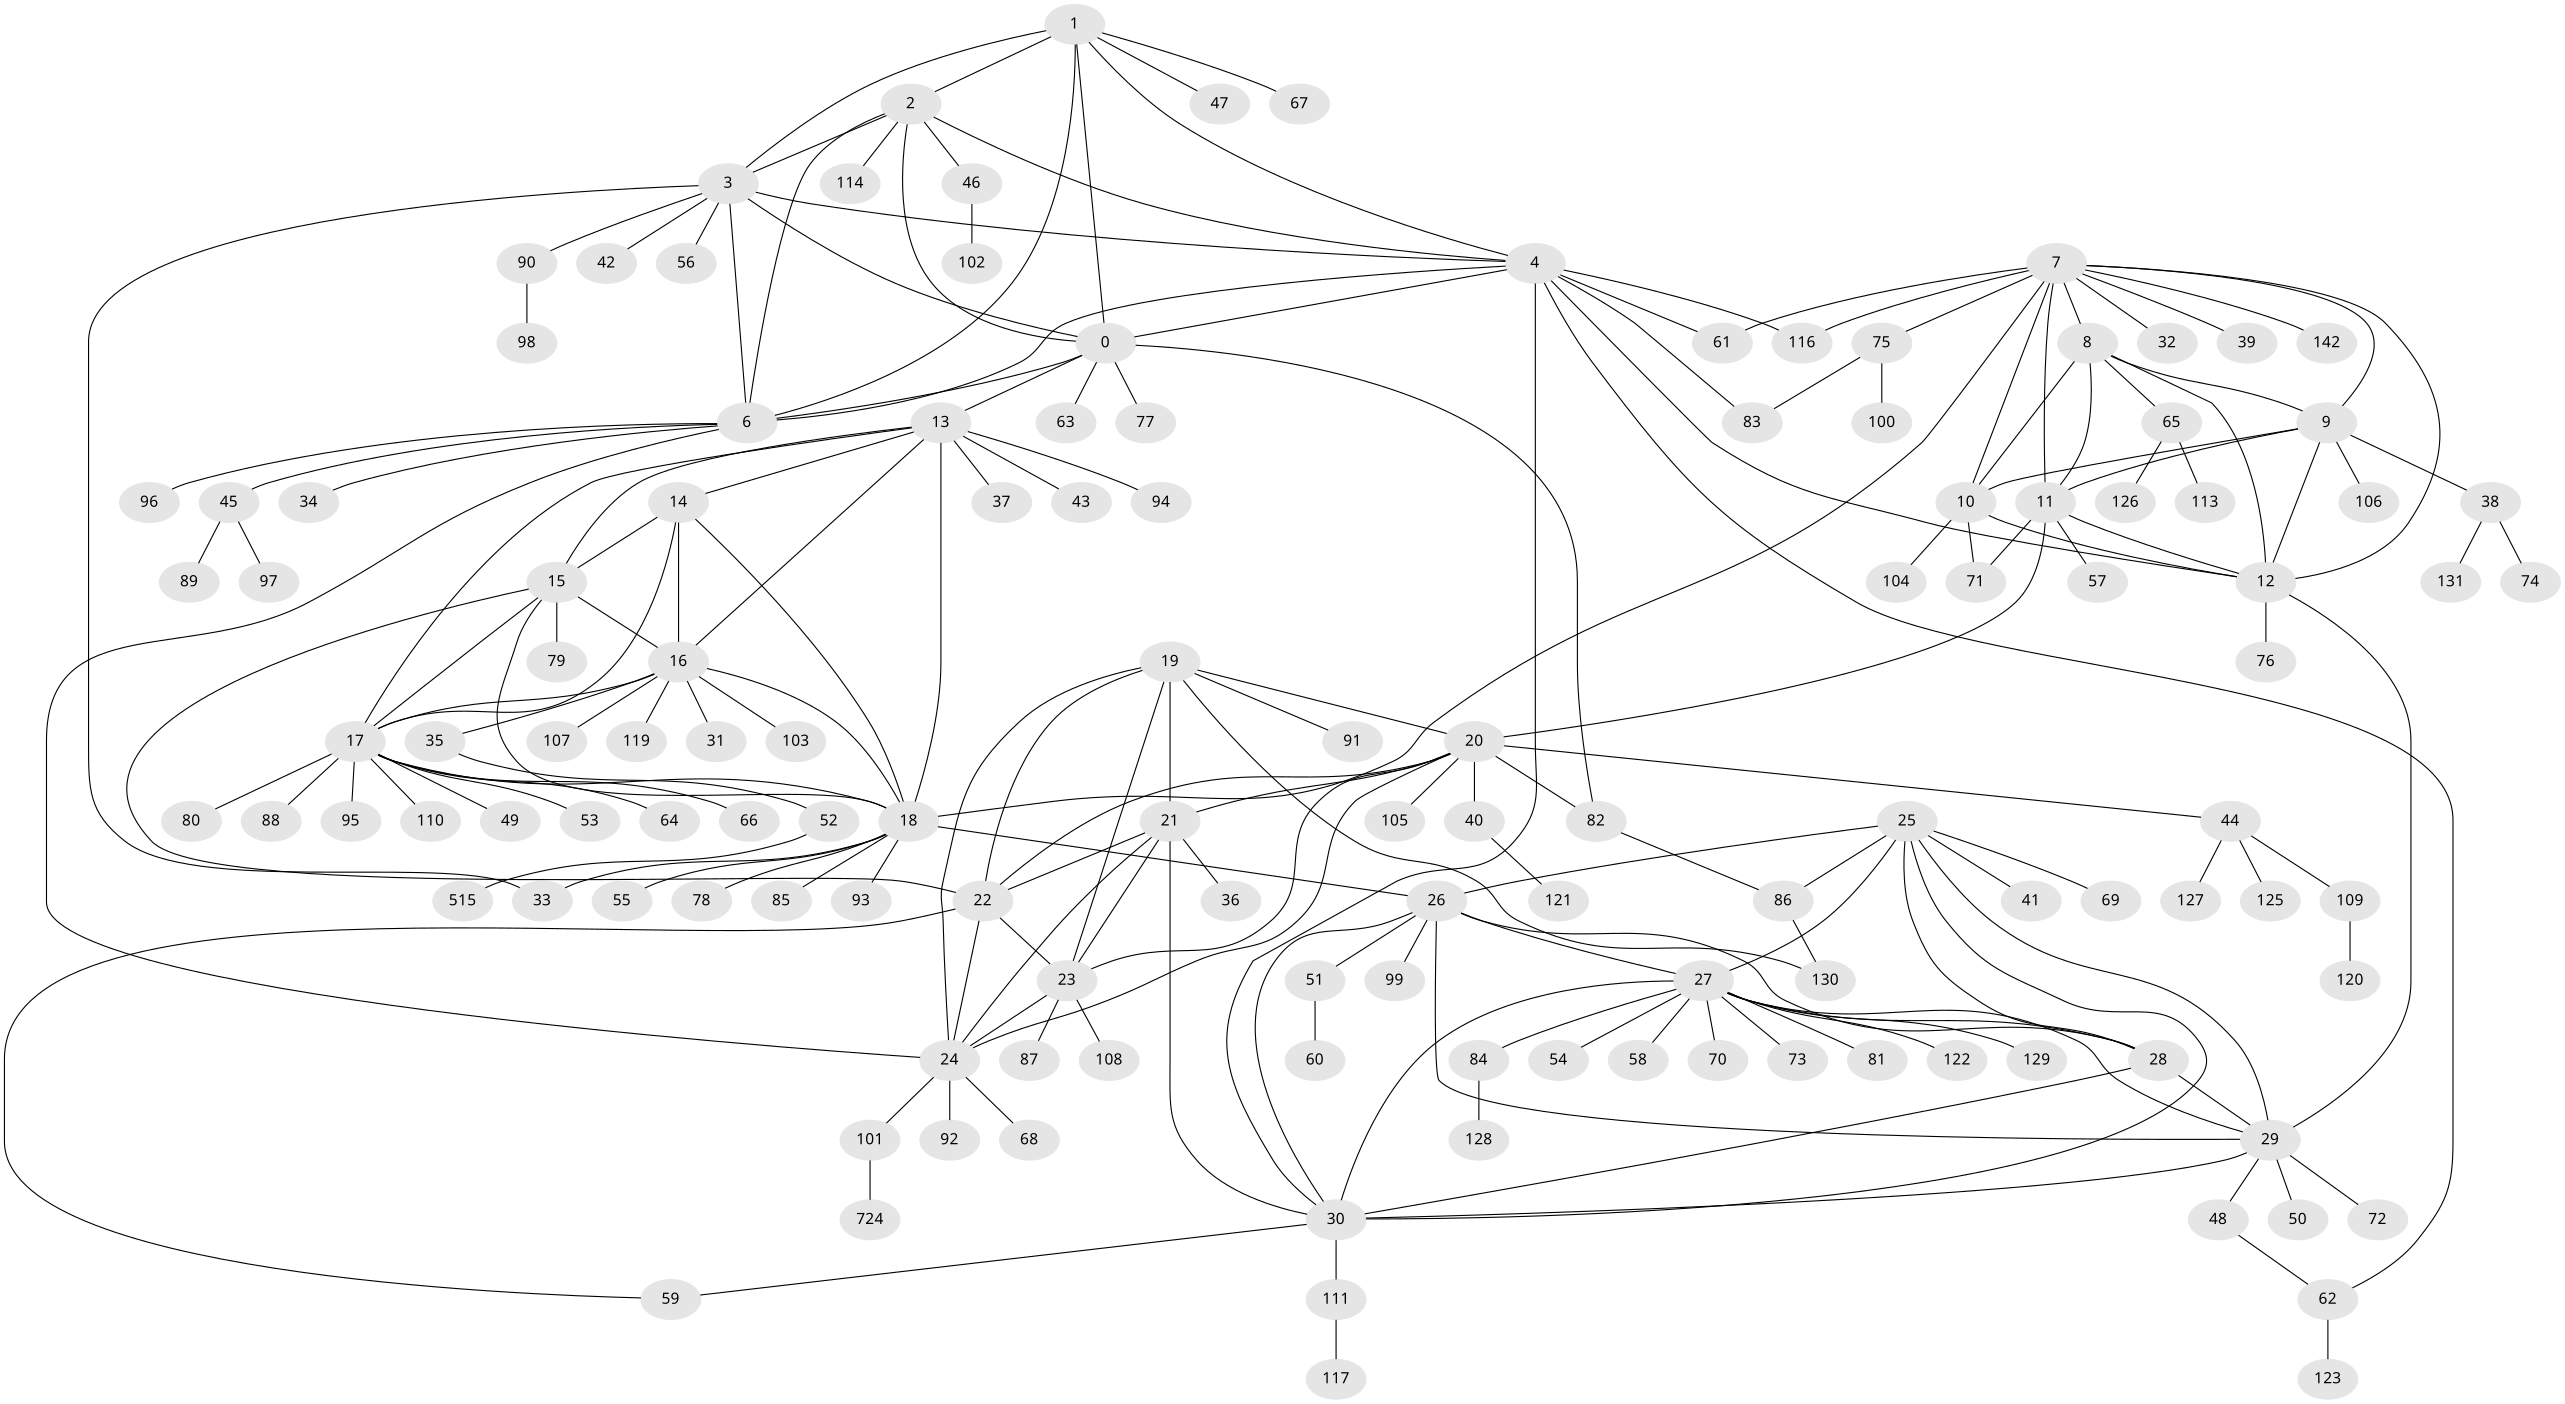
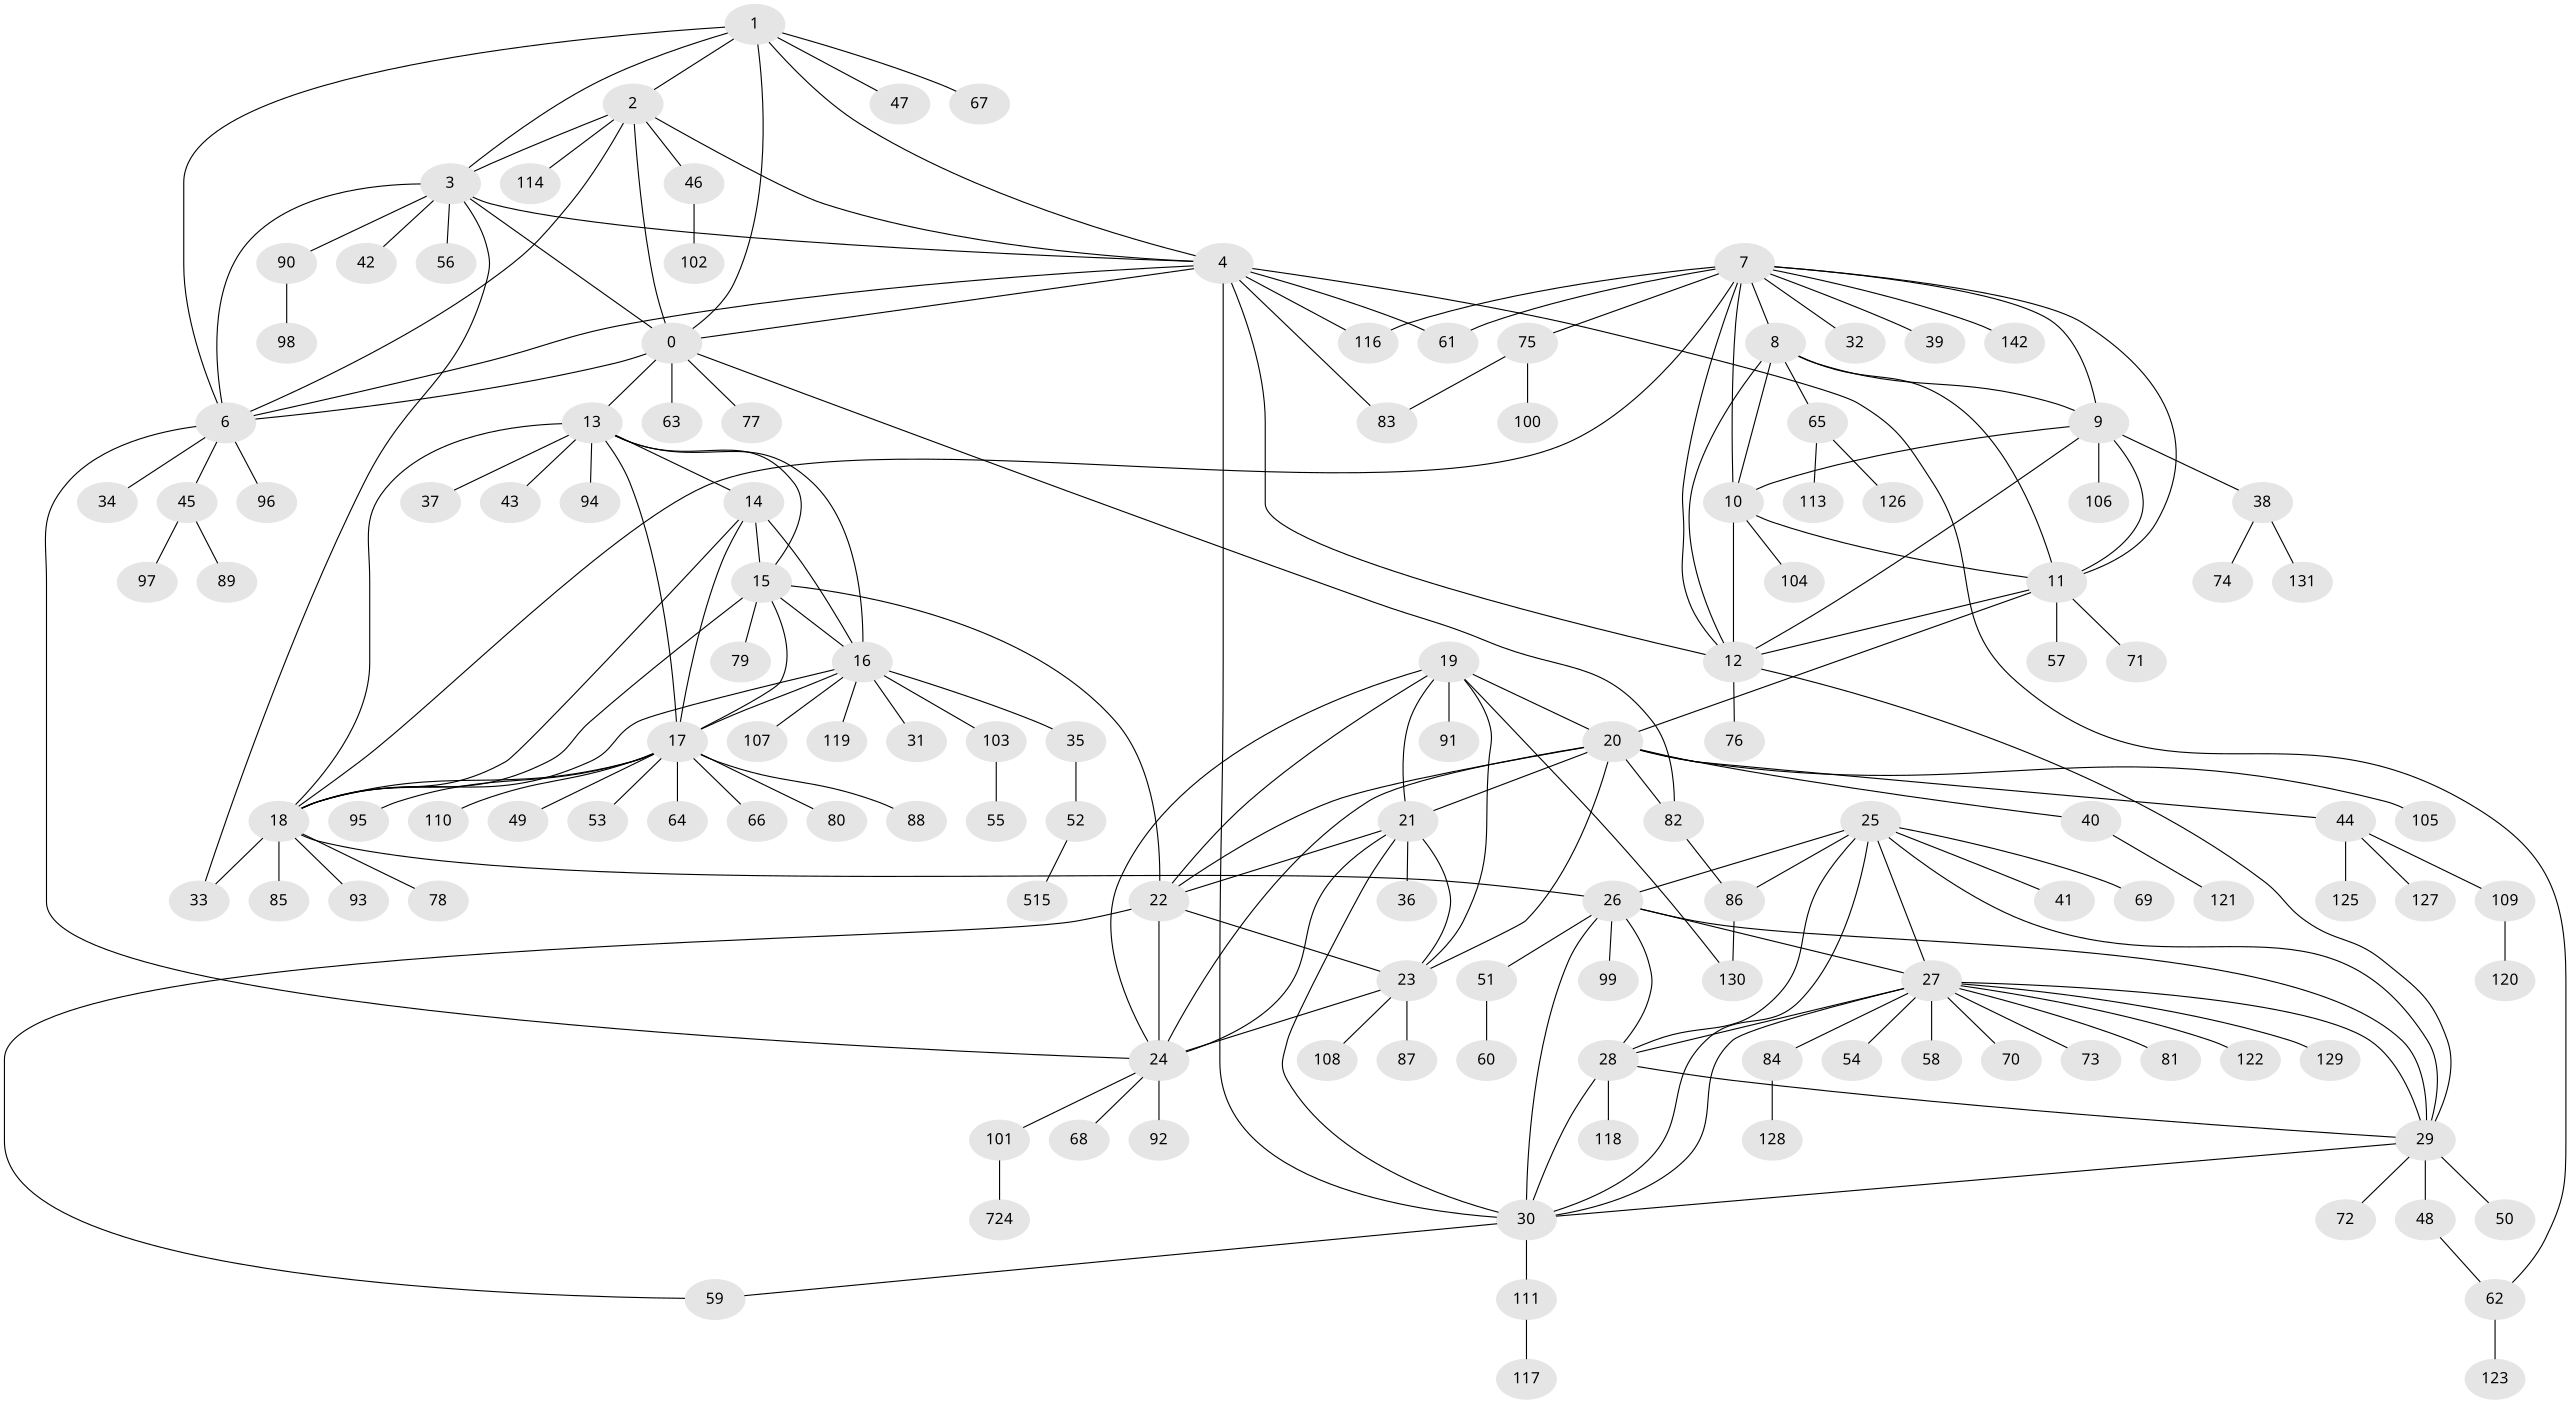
edge "10" -- "71": now "10" -- "11"
edge "18" -- "55": now "103" -- "55"
node "118": added
